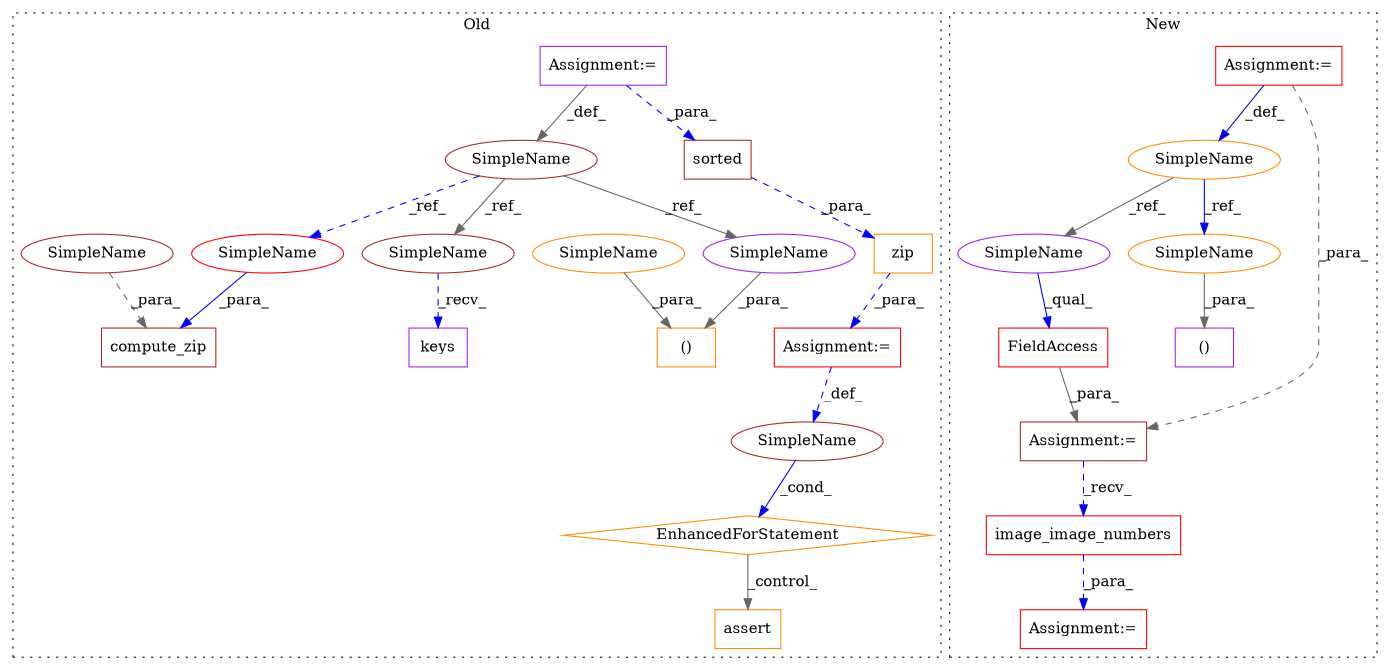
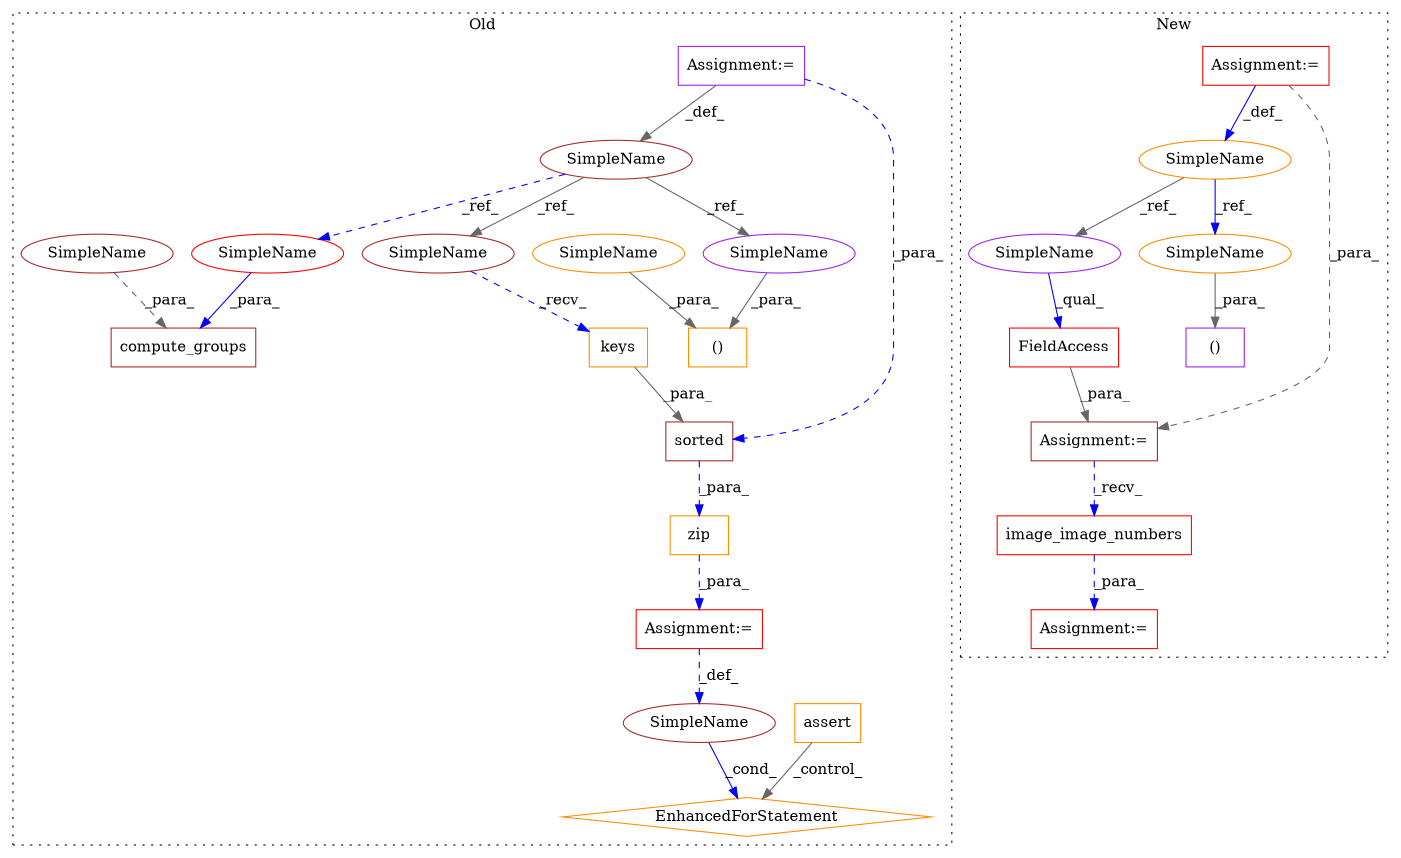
node "compute_zip": label "compute_zip" -> "compute_groups"
node "keys": color purple -> darkorange
edge "keys" -> "sorted": added, label "_para_"
edge "EnhancedForStatement" -> "assert": reversed
